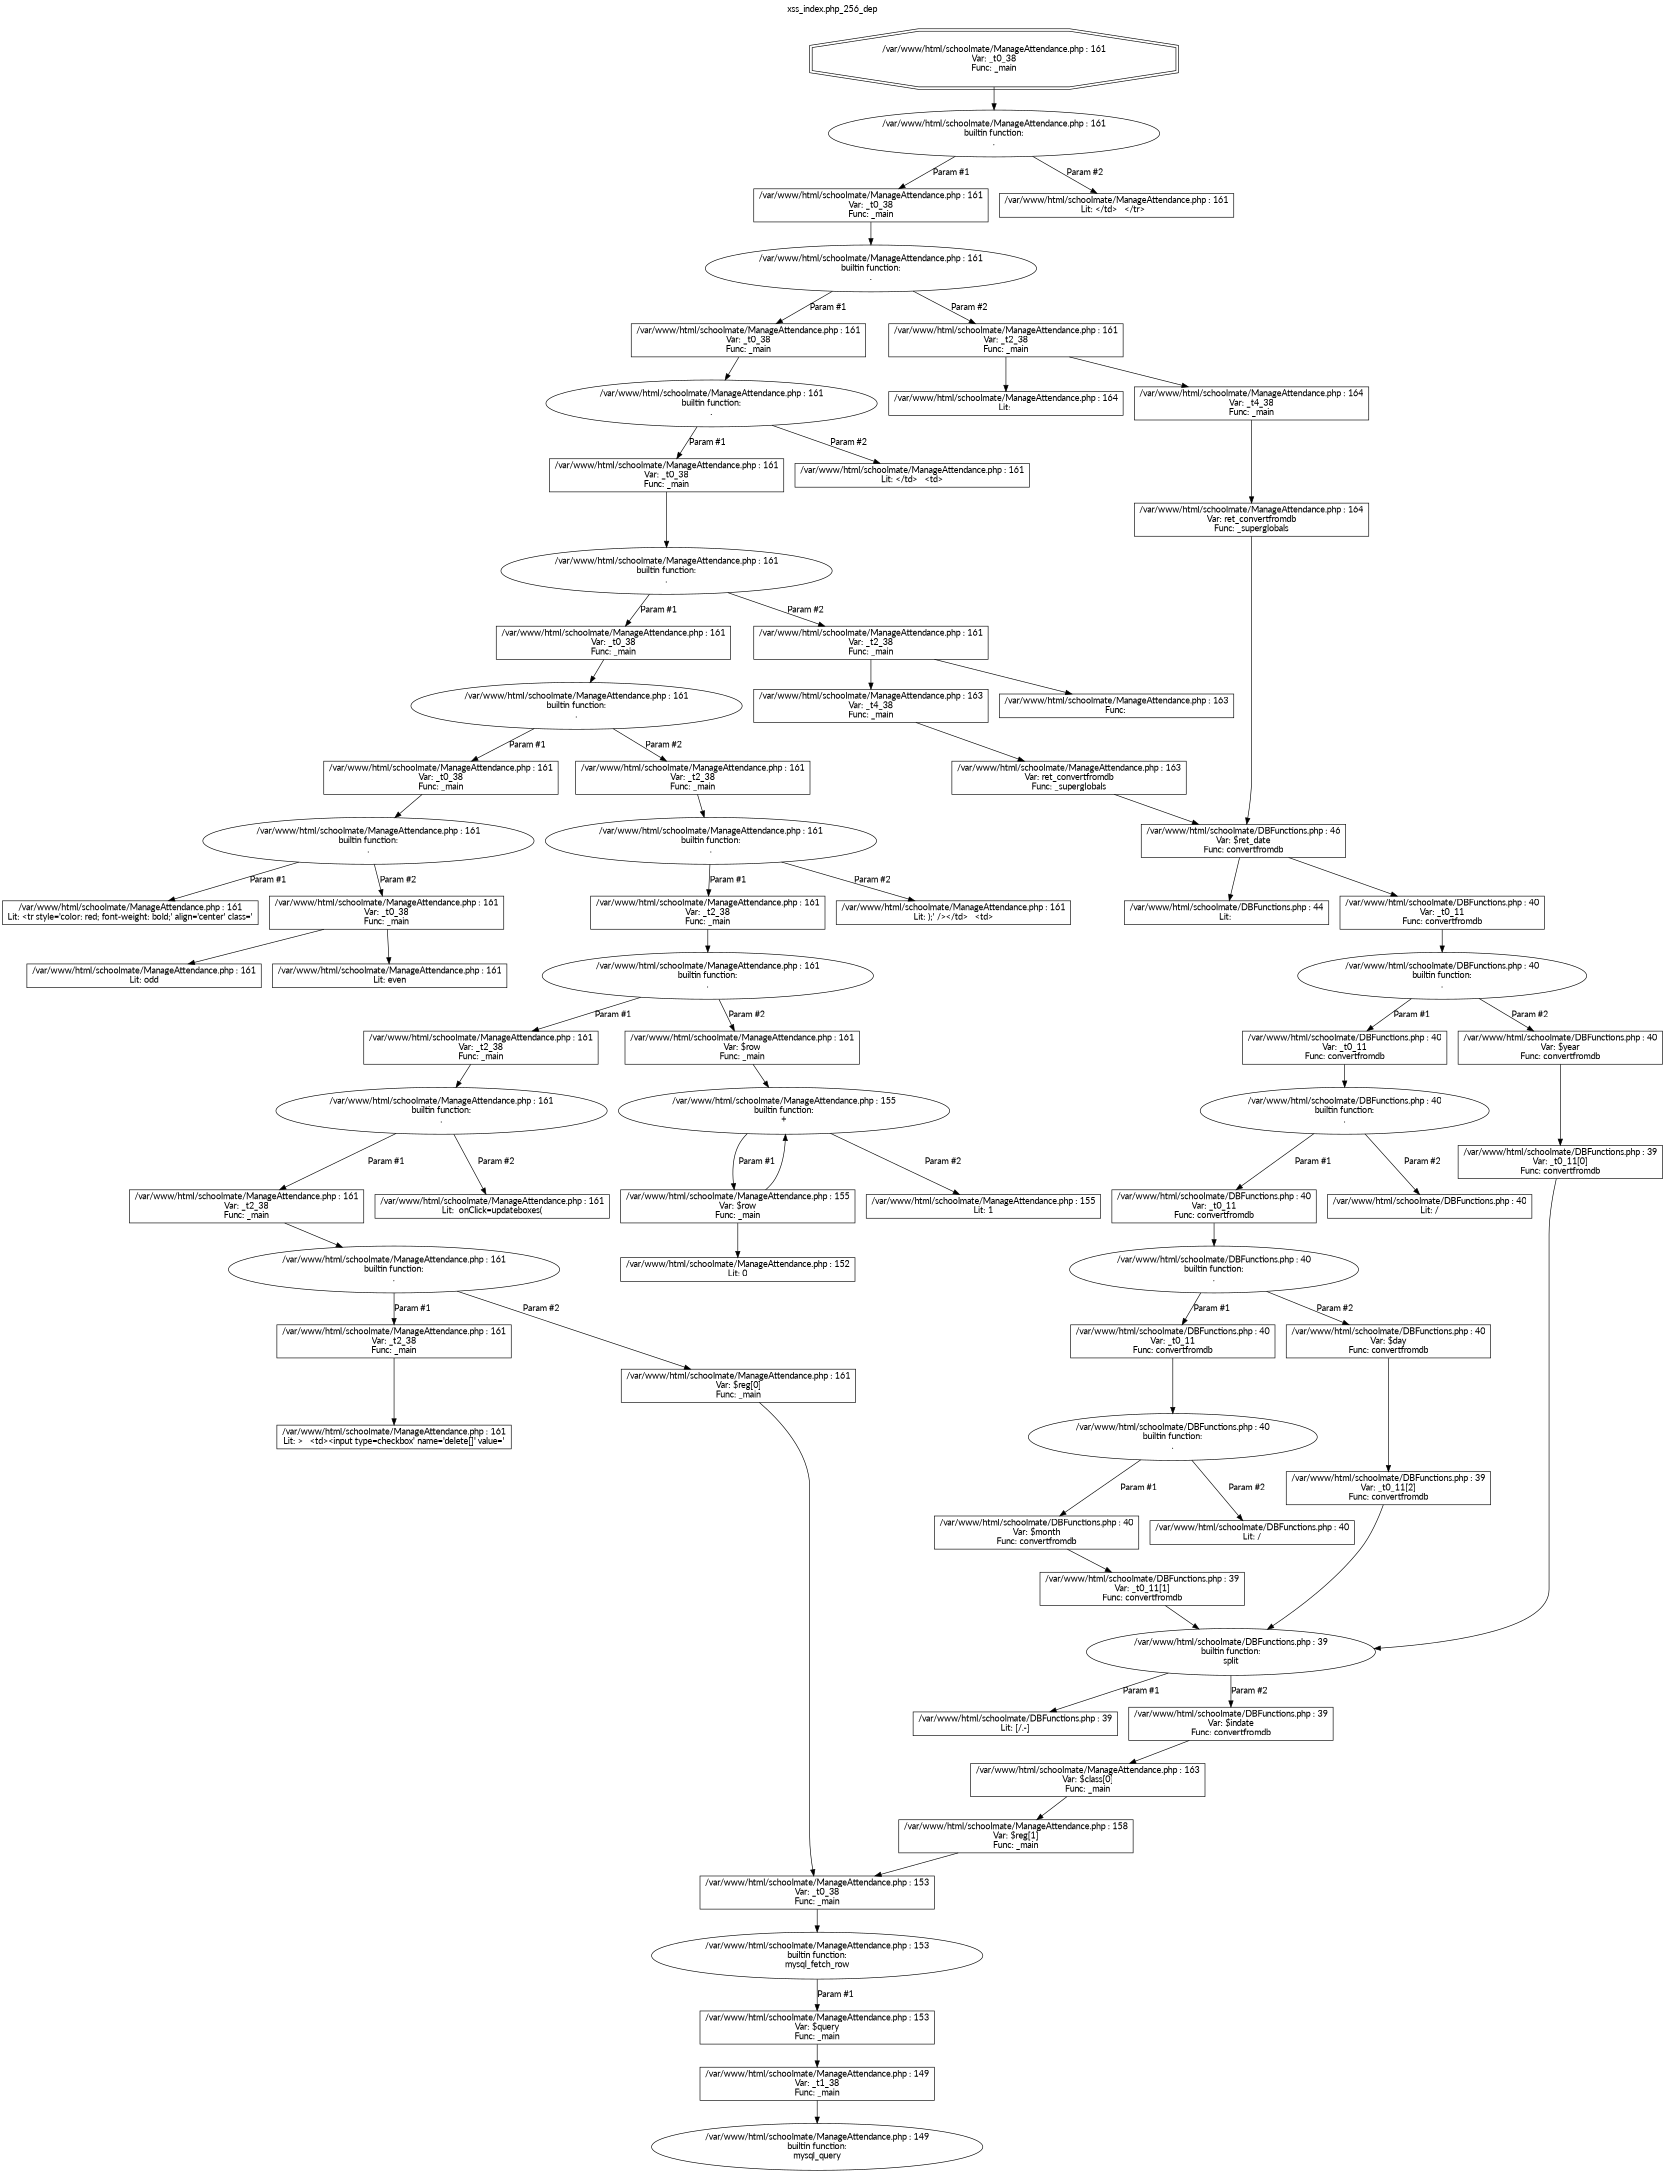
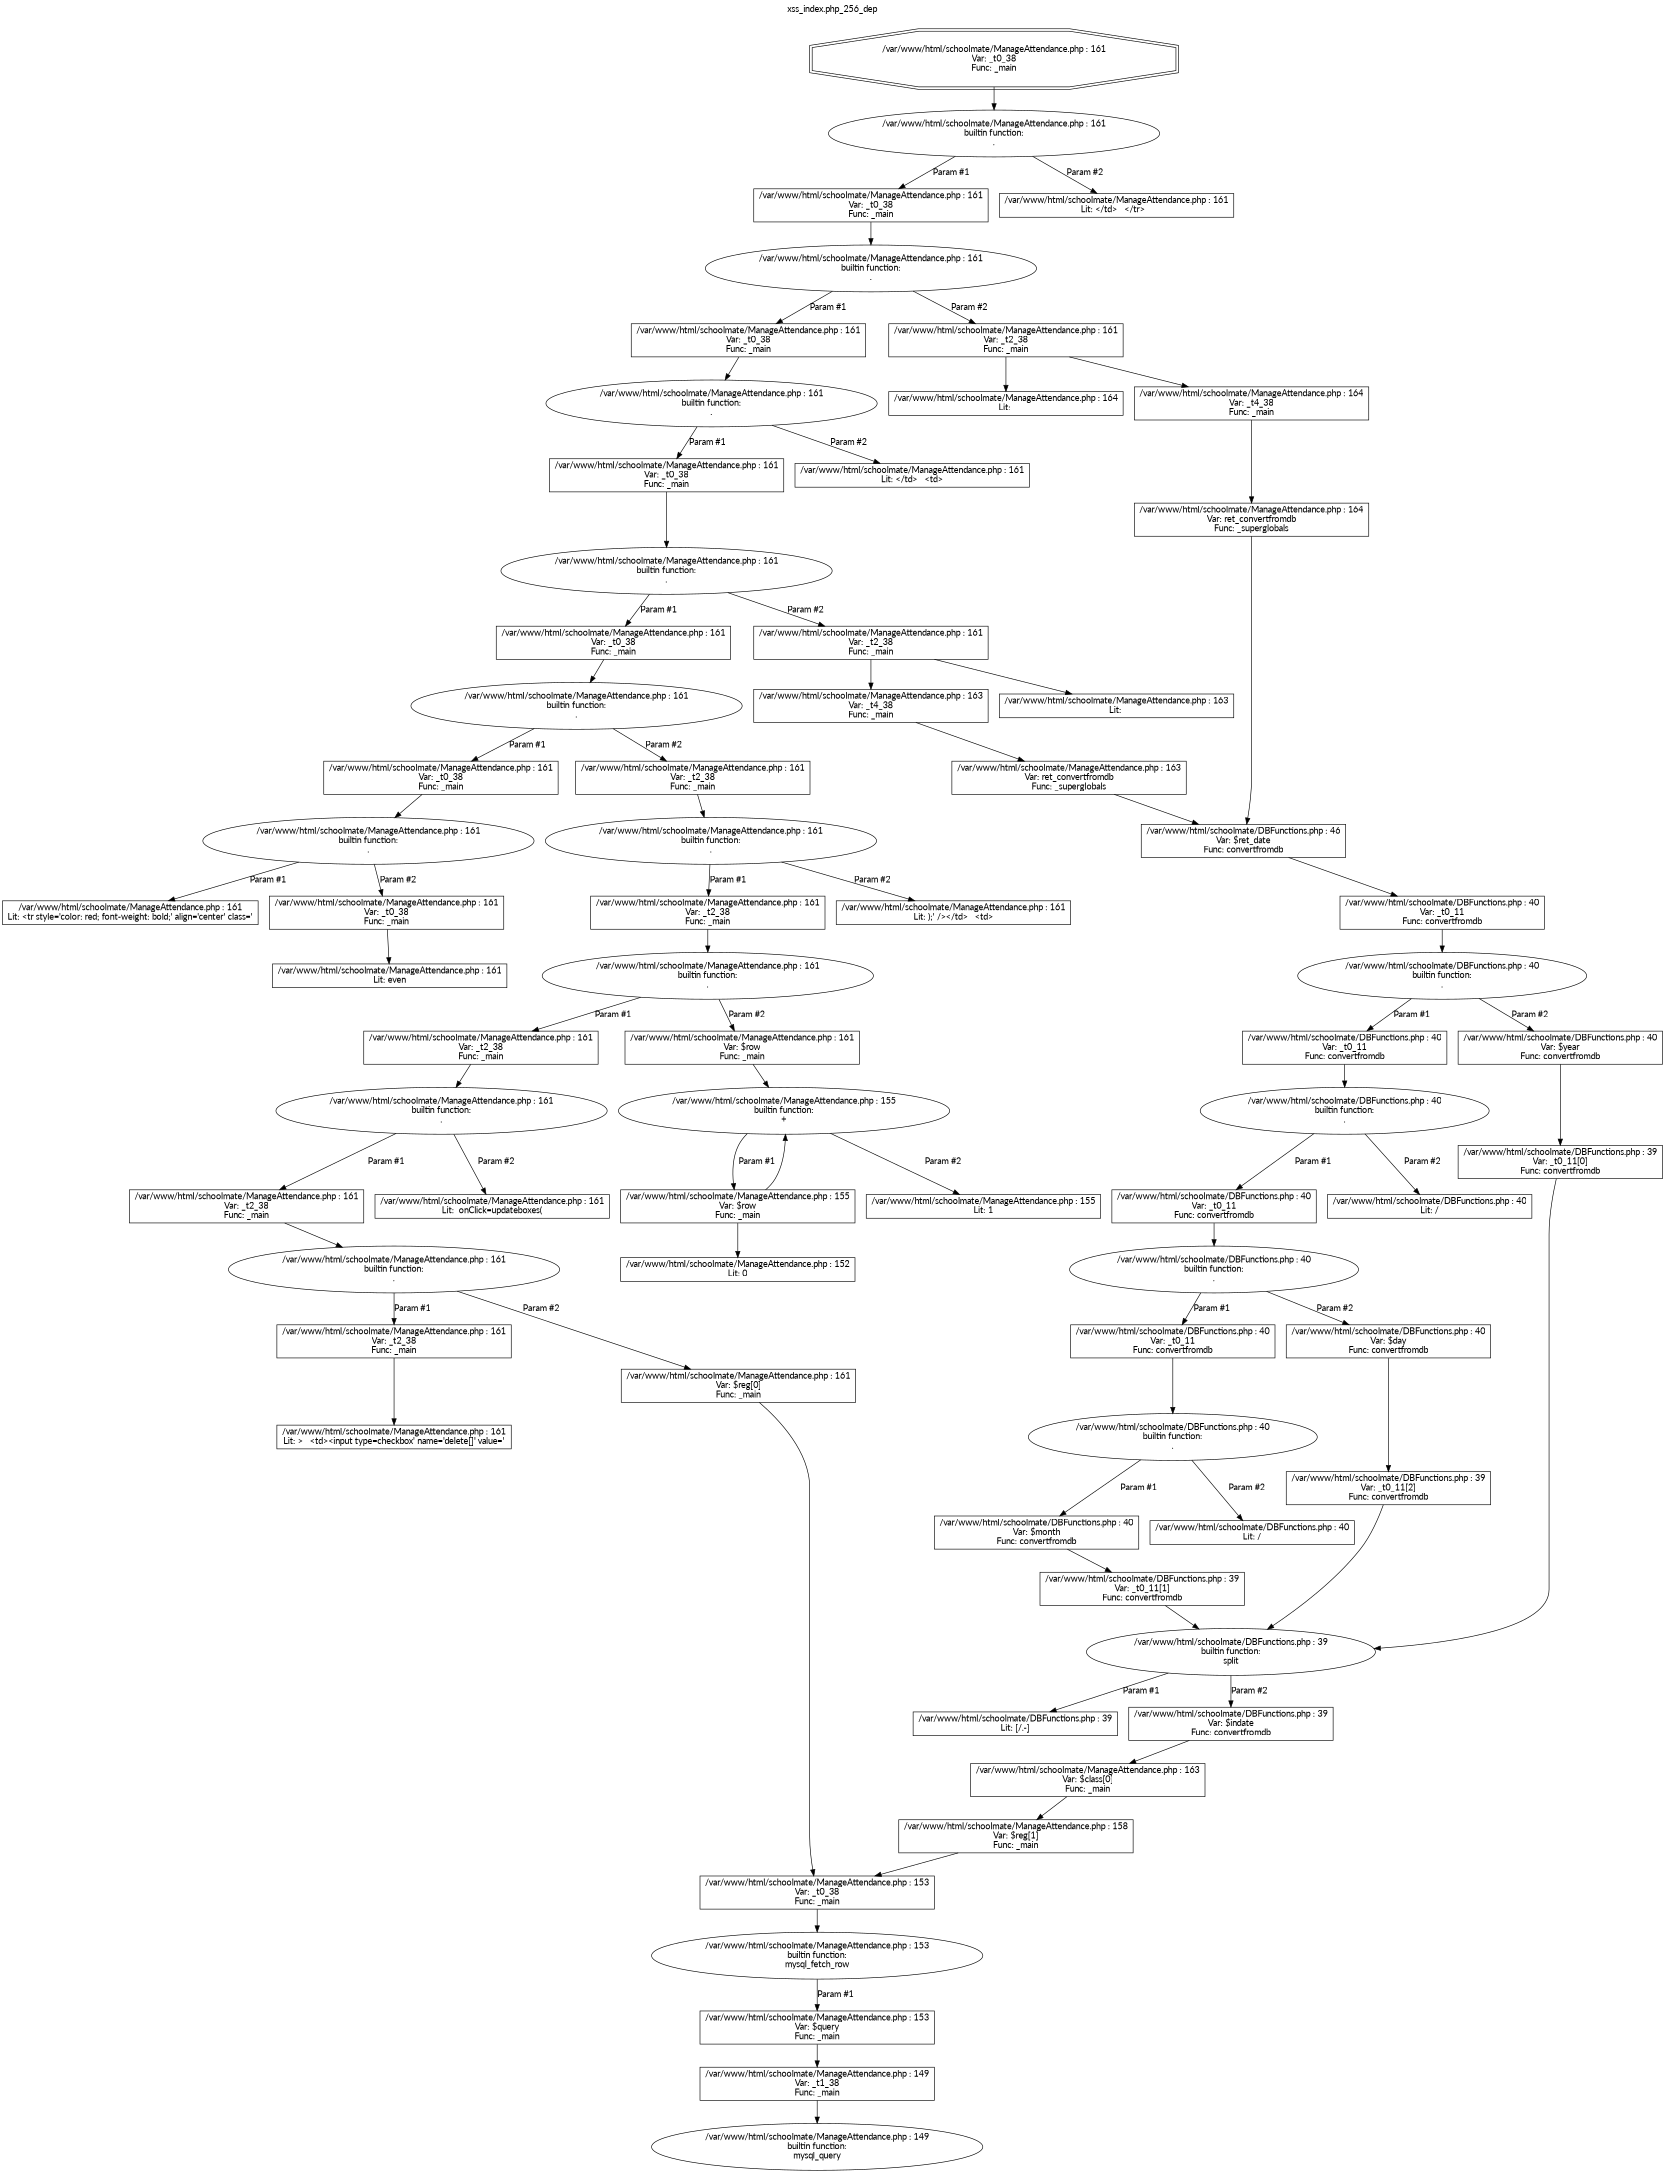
node "/var/www/html/schoolmate/ManageAttendance.php : 163 Func:": label "/var/www/html/schoolmate/ManageAttendance.php : 163 Func:" -> "/var/www/html/schoolmate/ManageAttendance.php : 163 Lit:"
node "/var/www/html/schoolmate/DBFunctions.php : 44 Lit:": removed
node "/var/www/html/schoolmate/ManageAttendance.php : 161 Lit: odd": removed
